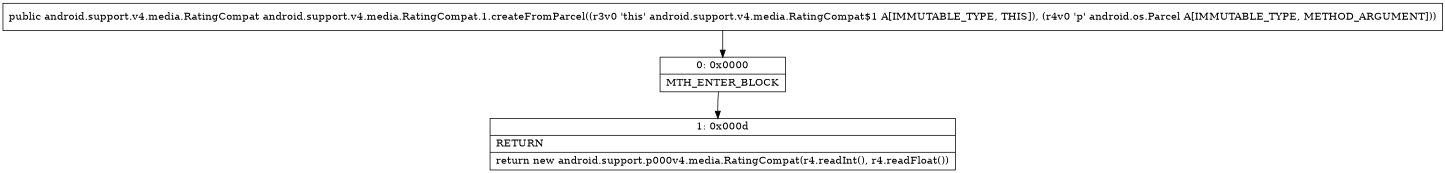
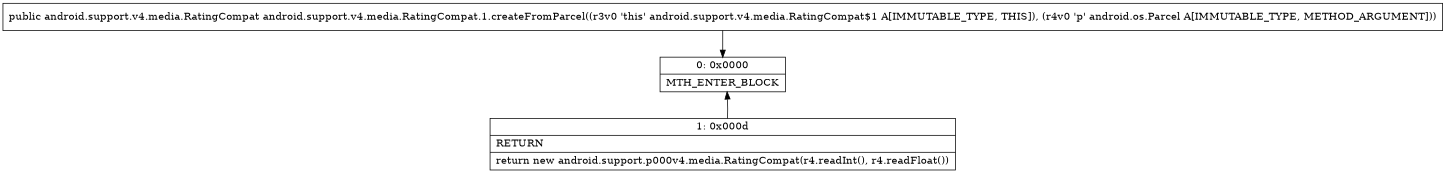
edge "0: 0x0000" -> "1: 0x000d": reversed
